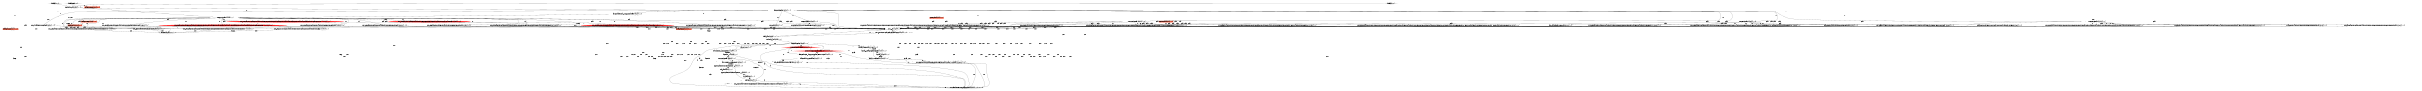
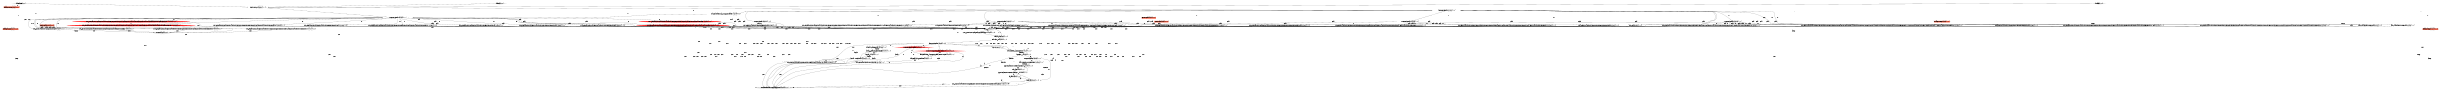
edge "translateCast['0', '1', '0']" -> "sourceType.getSqlTypeName()@@@37@@@['1', '1', '0']": now "translateCast['0', '1', '0']" -> "RelDataType targetType@@@2@@@['0', '1', '0']"
